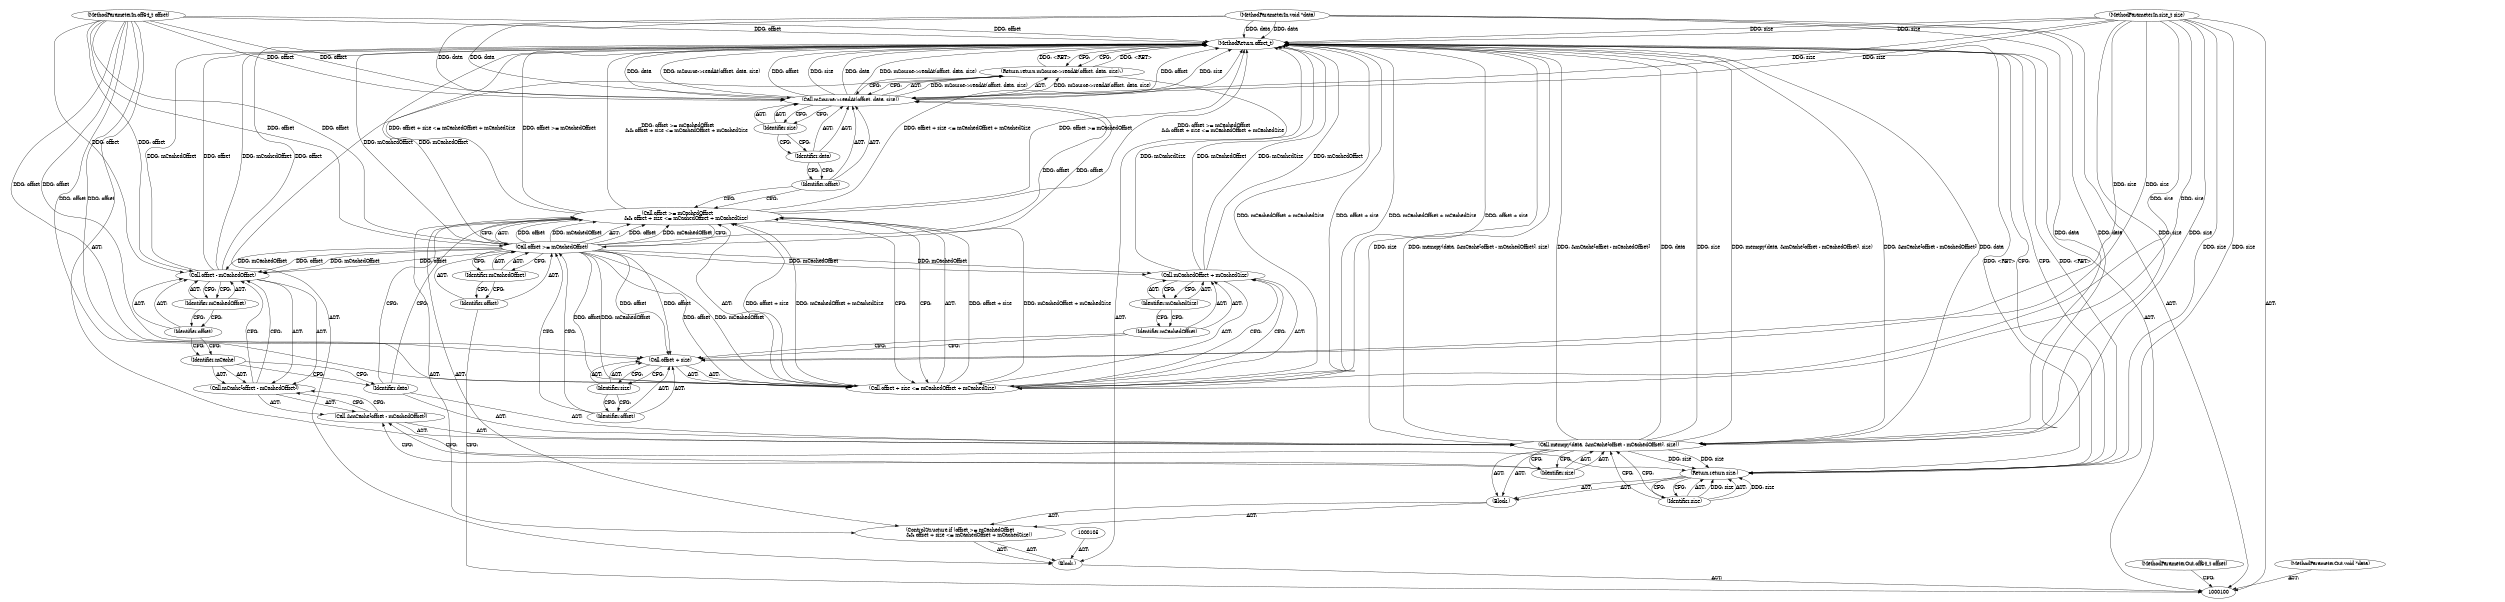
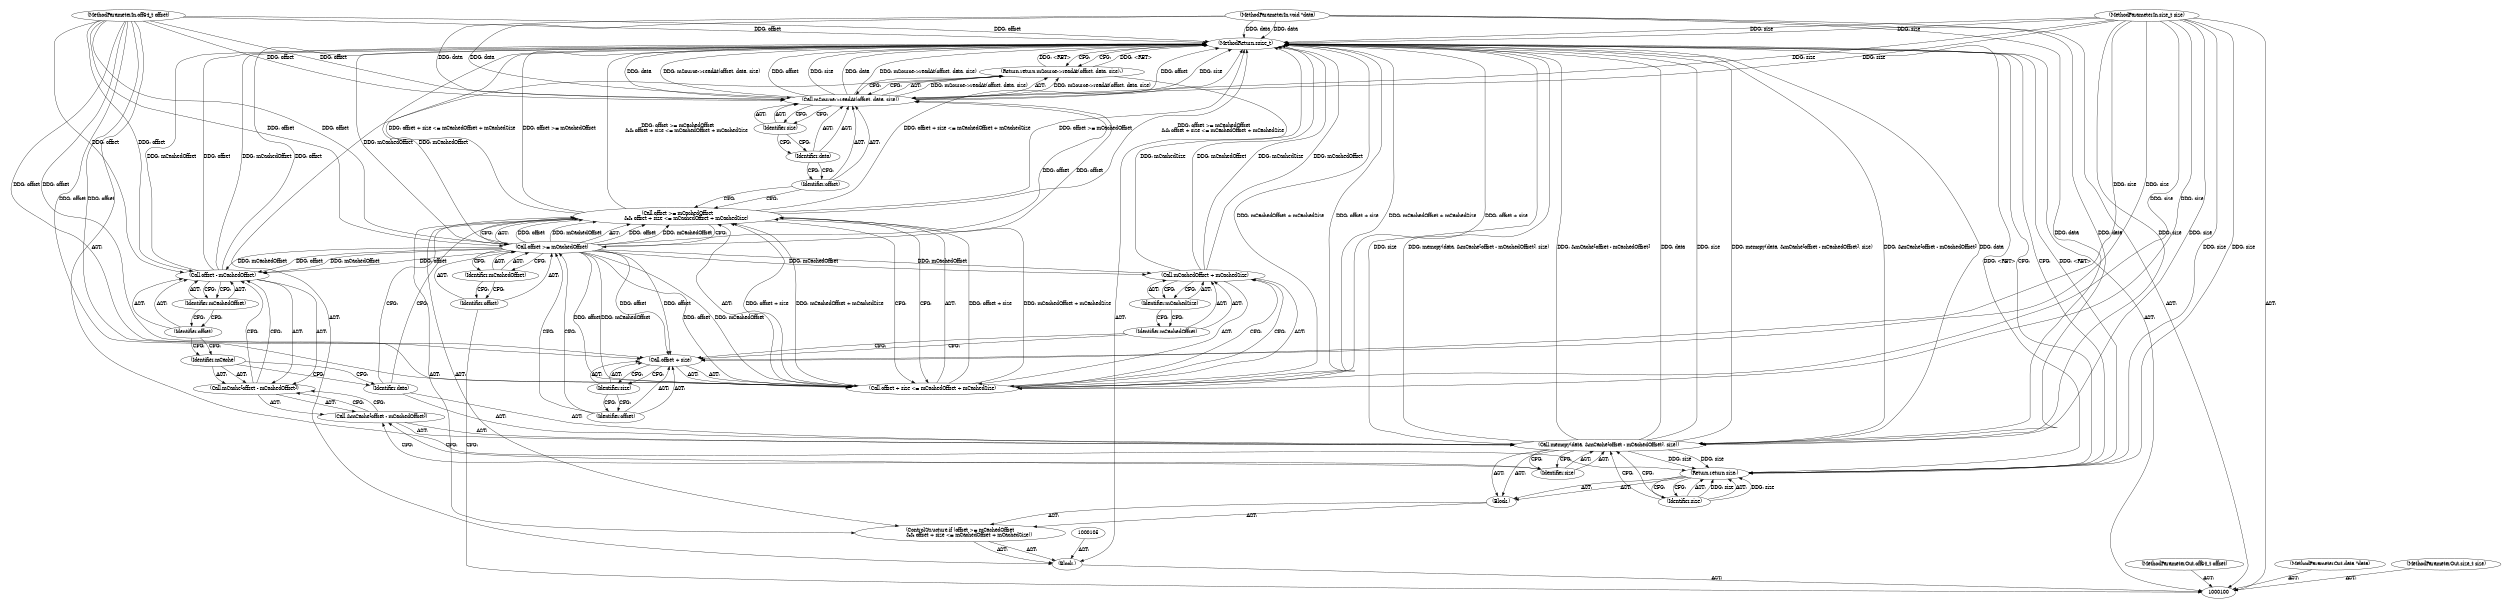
node "(MethodReturn,offset_t)": label "(MethodReturn,offset_t)" -> "(MethodReturn,ssize_t)"
node "(MethodParameterOut,void *data)": label "(MethodParameterOut,void *data)" -> "(MethodParameterOut,data *data)"
node "(MethodParameterOut,size_t size)": added
edge "(MethodParameterOut,off64_t offset)" -> "1000100": label "CFG: " -> "AST: "
